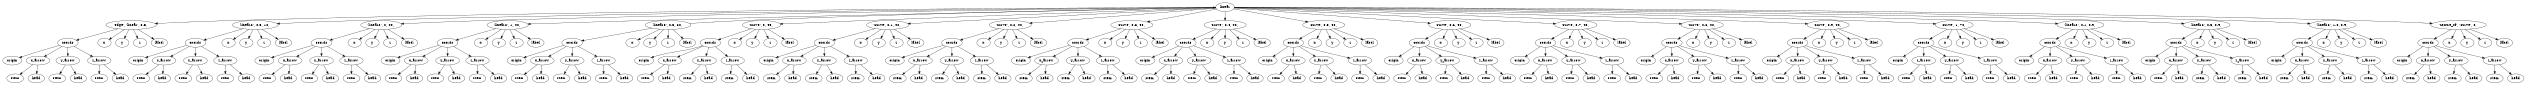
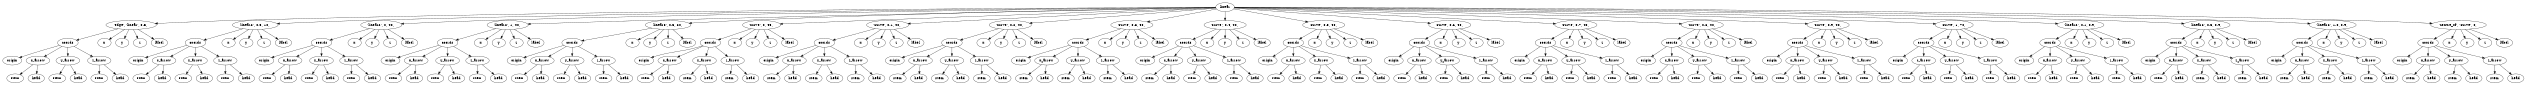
edge "'linear3', 0.5, 20," -> "linear": reversed
